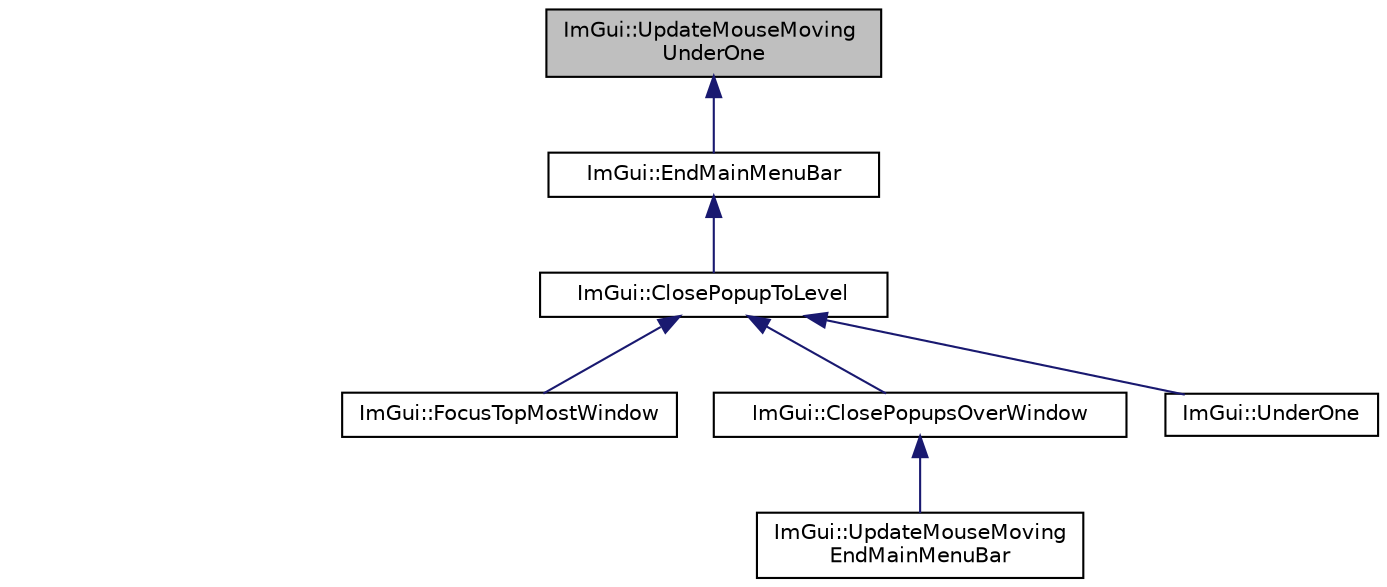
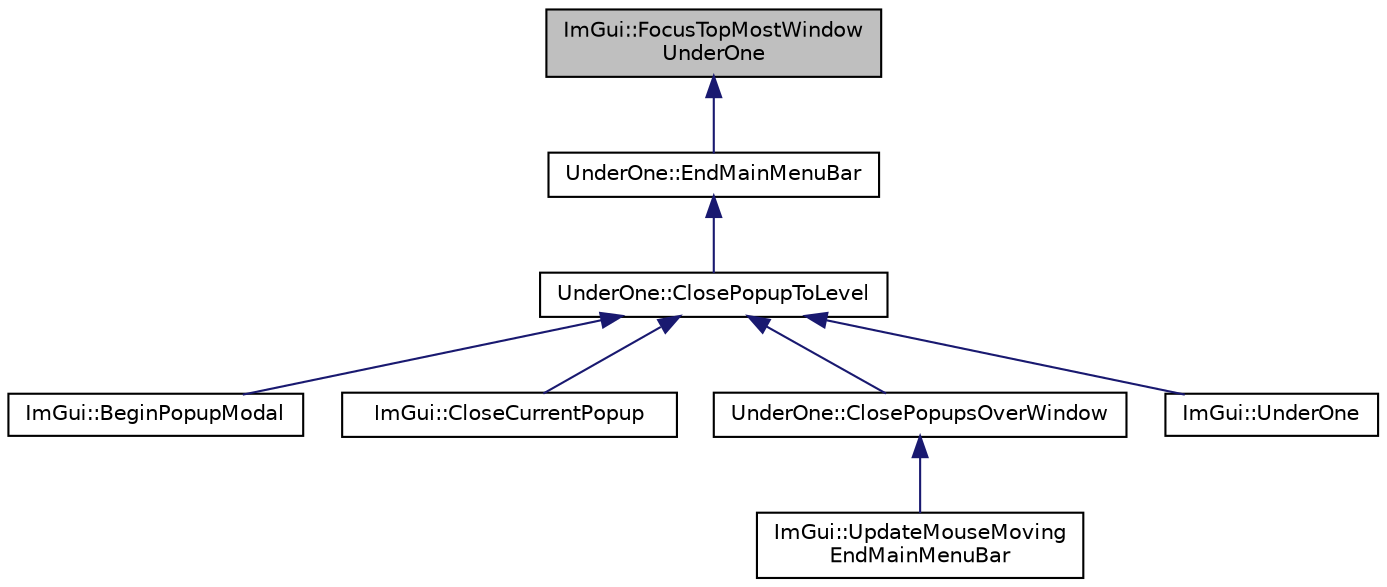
node "ImGui::UpdateMouseMoving UnderOne": label "ImGui::UpdateMouseMoving UnderOne" -> "ImGui::FocusTopMostWindow UnderOne"
node "ImGui::EndMainMenuBar": label "ImGui::EndMainMenuBar" -> "UnderOne::EndMainMenuBar"
node "ImGui::ClosePopupToLevel": label "ImGui::ClosePopupToLevel" -> "UnderOne::ClosePopupToLevel"
node "ImGui::BeginPopupModal": added
node "ImGui::FocusTopMostWindow": label "ImGui::FocusTopMostWindow" -> "ImGui::CloseCurrentPopup"
node "ImGui::ClosePopupsOverWindow": label "ImGui::ClosePopupsOverWindow" -> "UnderOne::ClosePopupsOverWindow"
